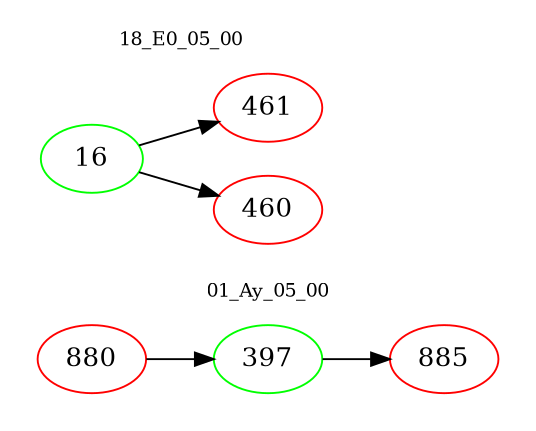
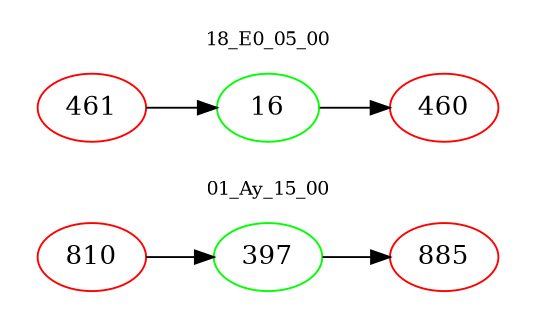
edge "16" -> "461": reversed
cluster "01_Ay_05_00": label "01_Ay_05_00" -> "01_Ay_15_00"
node "880": label "880" -> "810"
